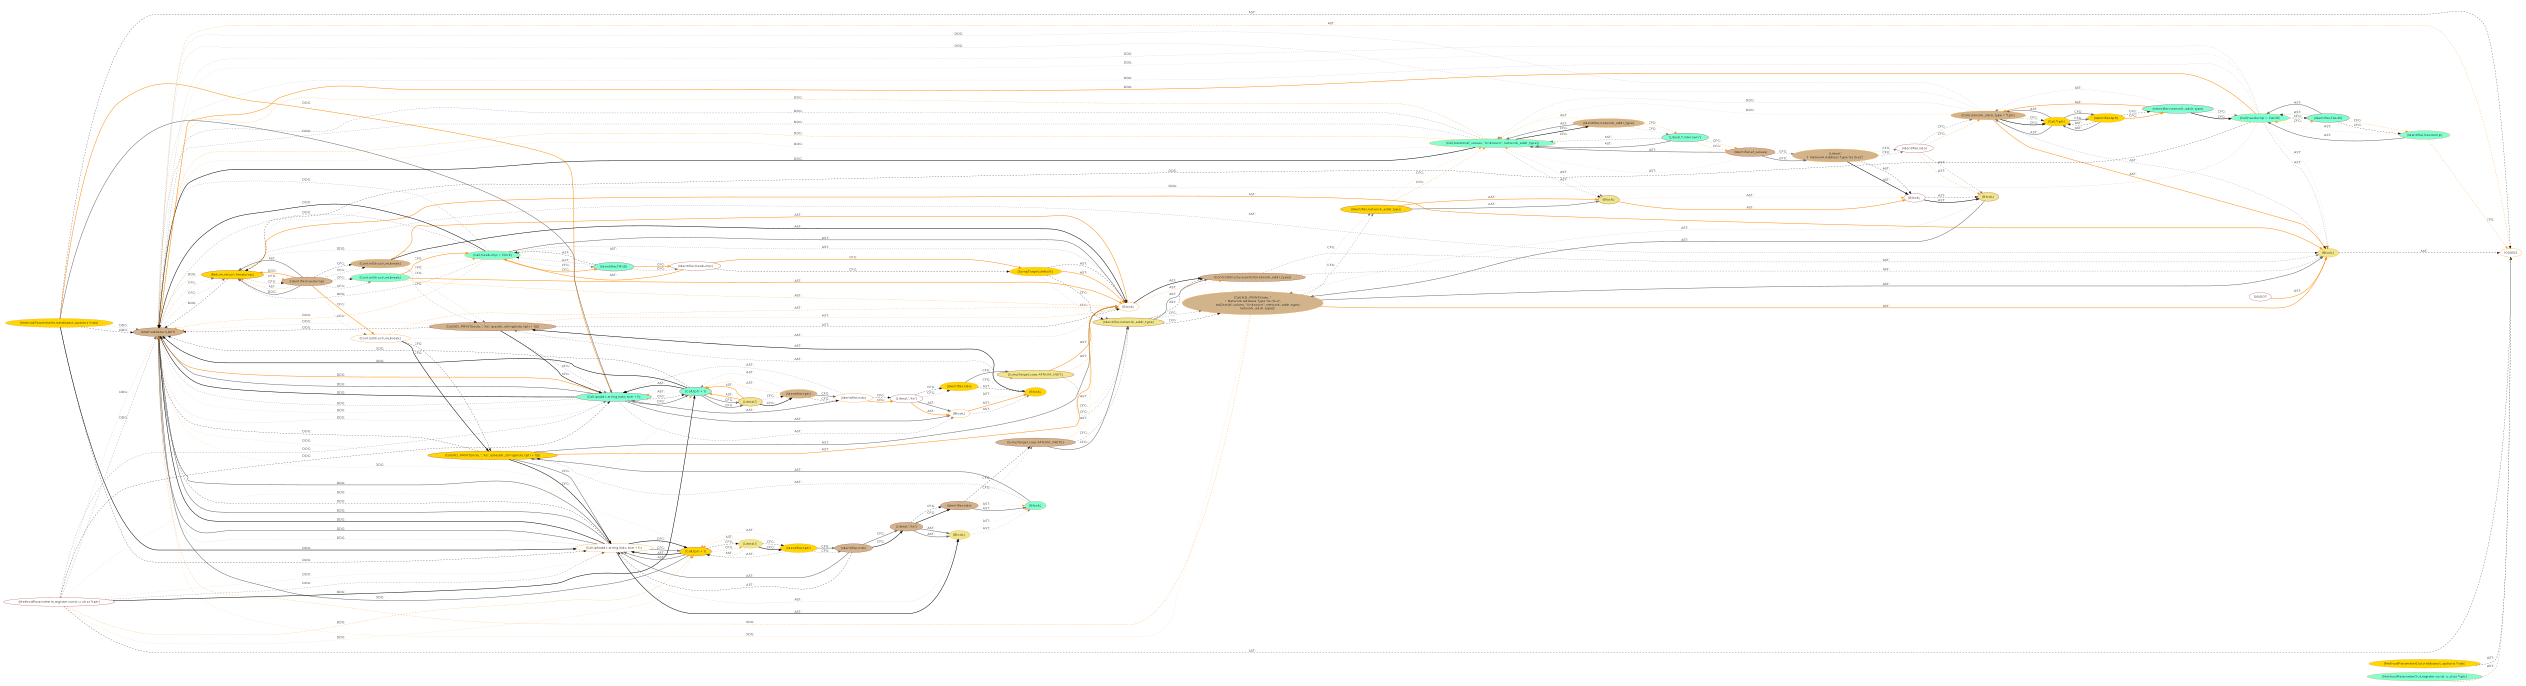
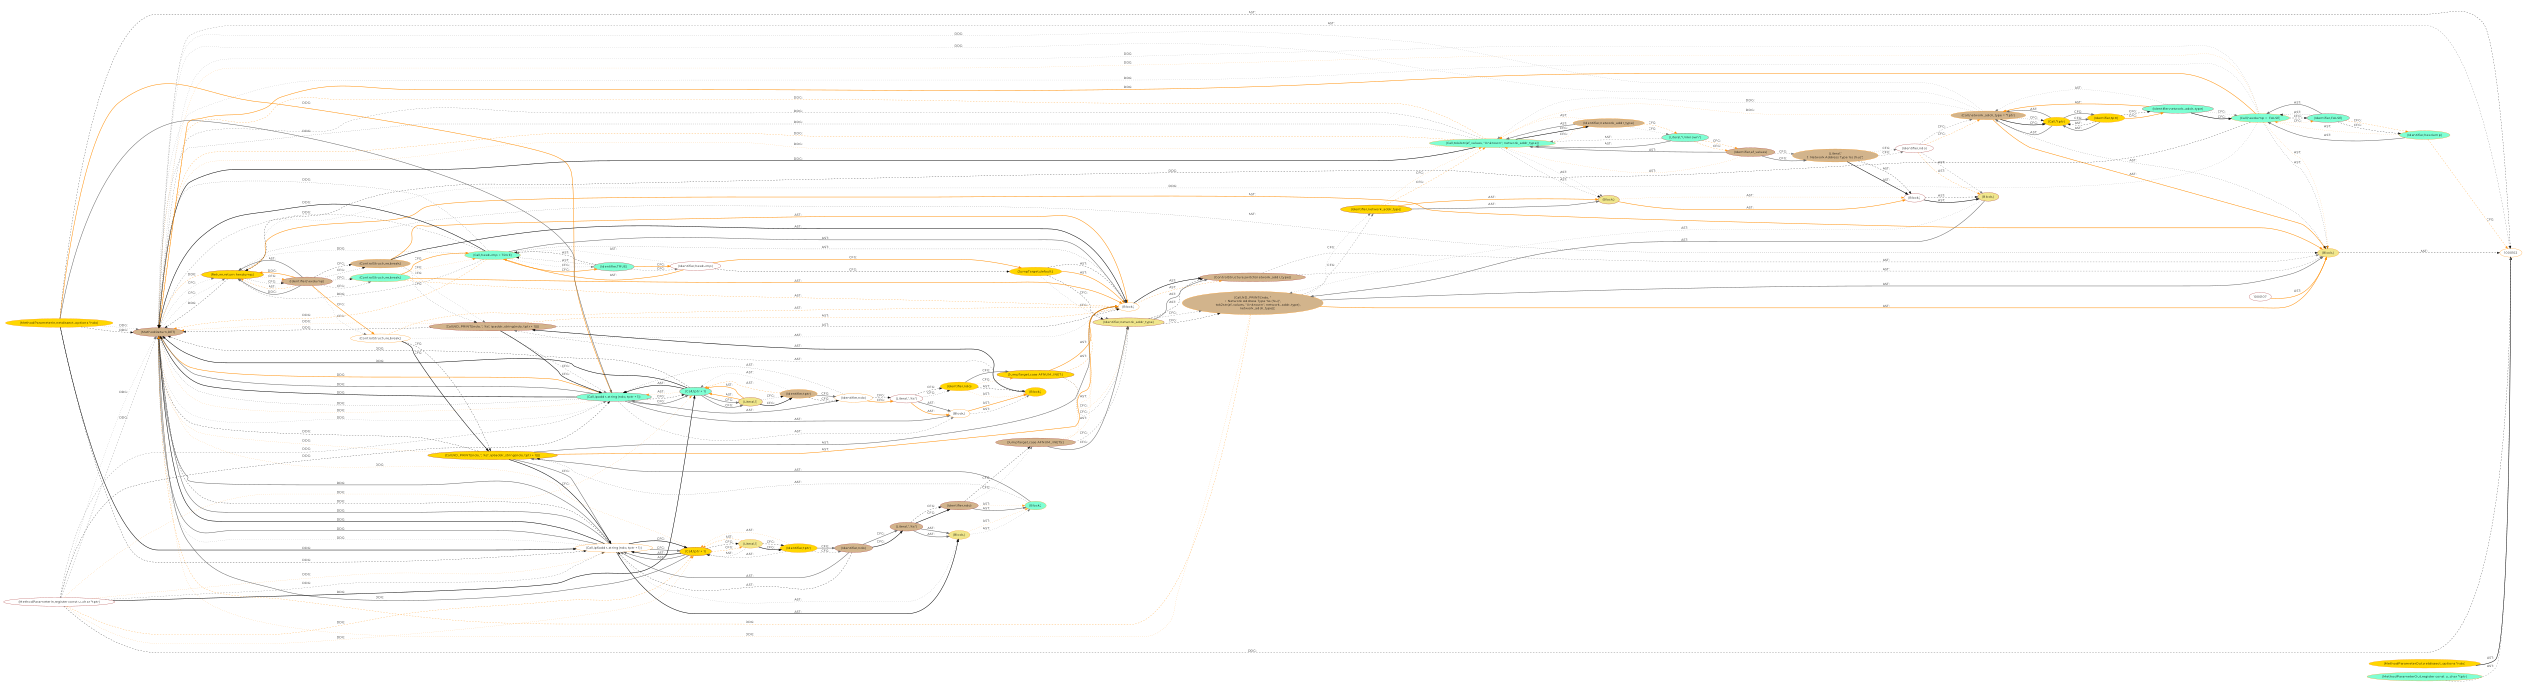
edge "(MethodReturn,RET)" -> "1000102": color darkorange -> gray40
node "(JumpTarget,case AFNUM_INET:)": fillcolor khaki -> gold
edge "(MethodParameterOut,netdissect_options *ndo)" -> "1000102": style dashed -> bold
edge "(MethodParameterIn,register const u_char *tptr)" -> "1000102": label "AST: " -> "DDG: "
